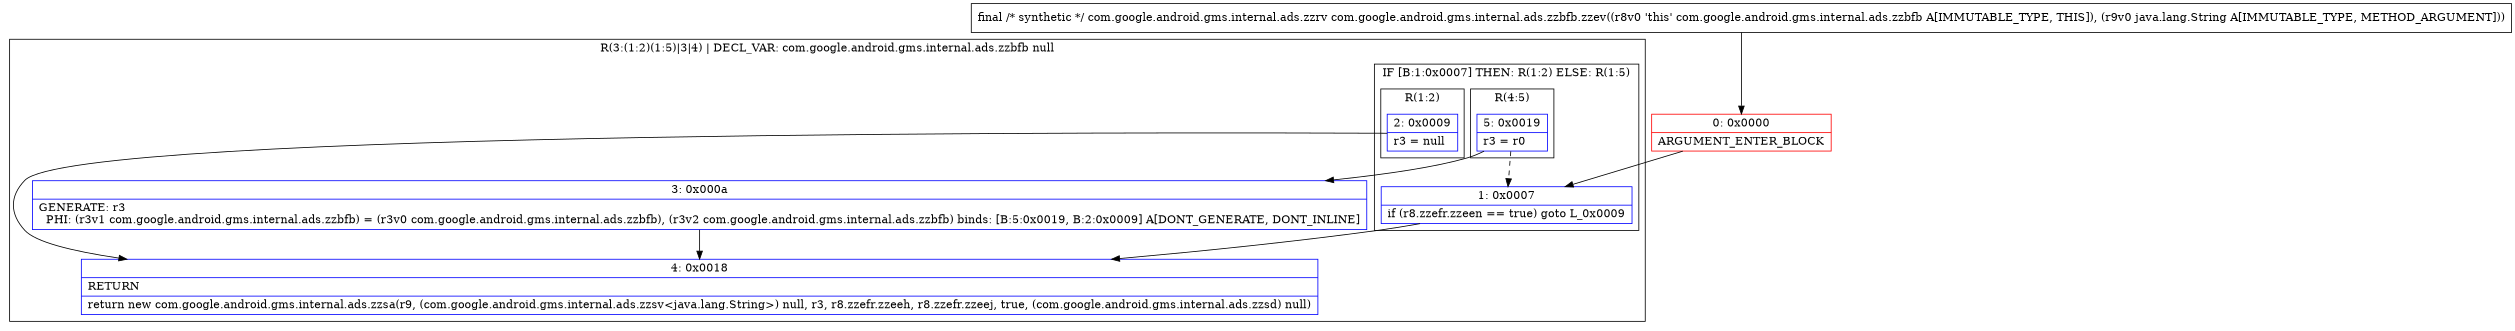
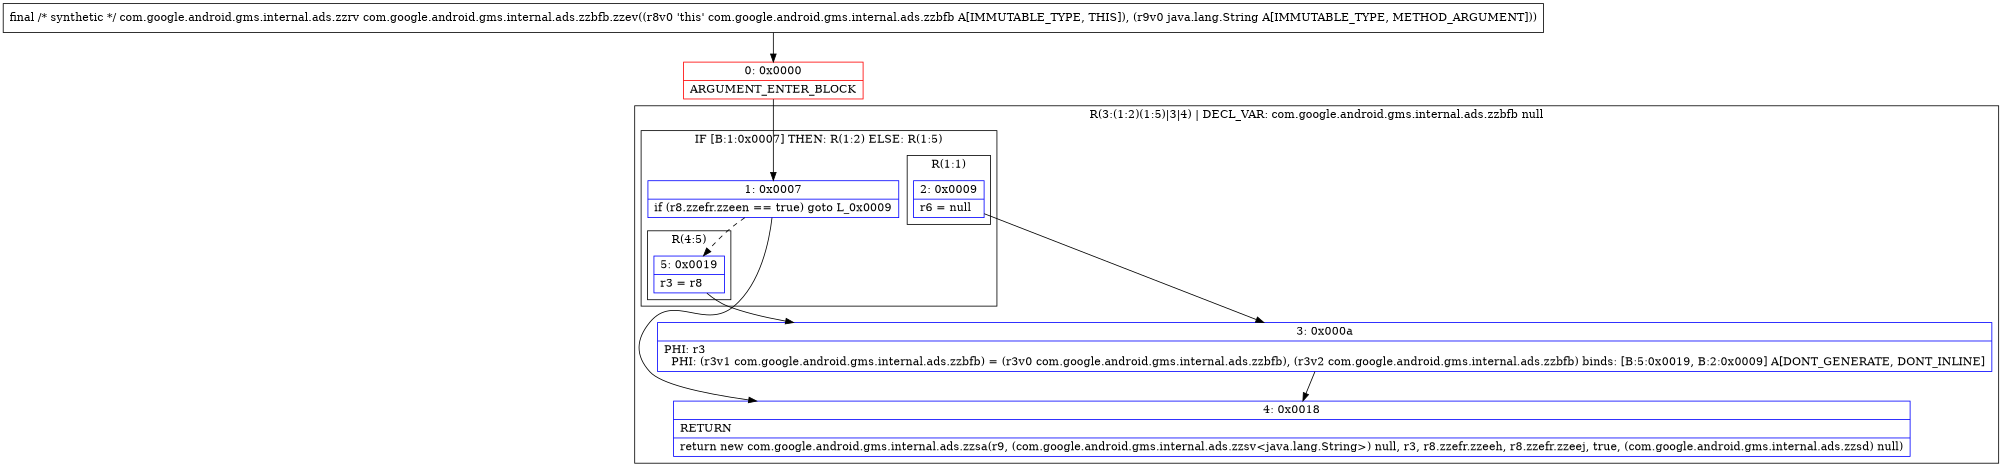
cluster "R(1:2)": label "R(1:2)" -> "R(1:1)"
edge "2: 0x0009" -> "4: 0x0018": now "2: 0x0009" -> "3: 0x000a"
node "2: 0x0009": text "r3 = null" -> "r6 = null"
node "5: 0x0019": text "r3 = r0" -> "r3 = r8"
edge "5: 0x0019" -> "1: 0x0007": reversed
node "3: 0x000a": text "GENERATE: r3" -> "PHI: r3"
